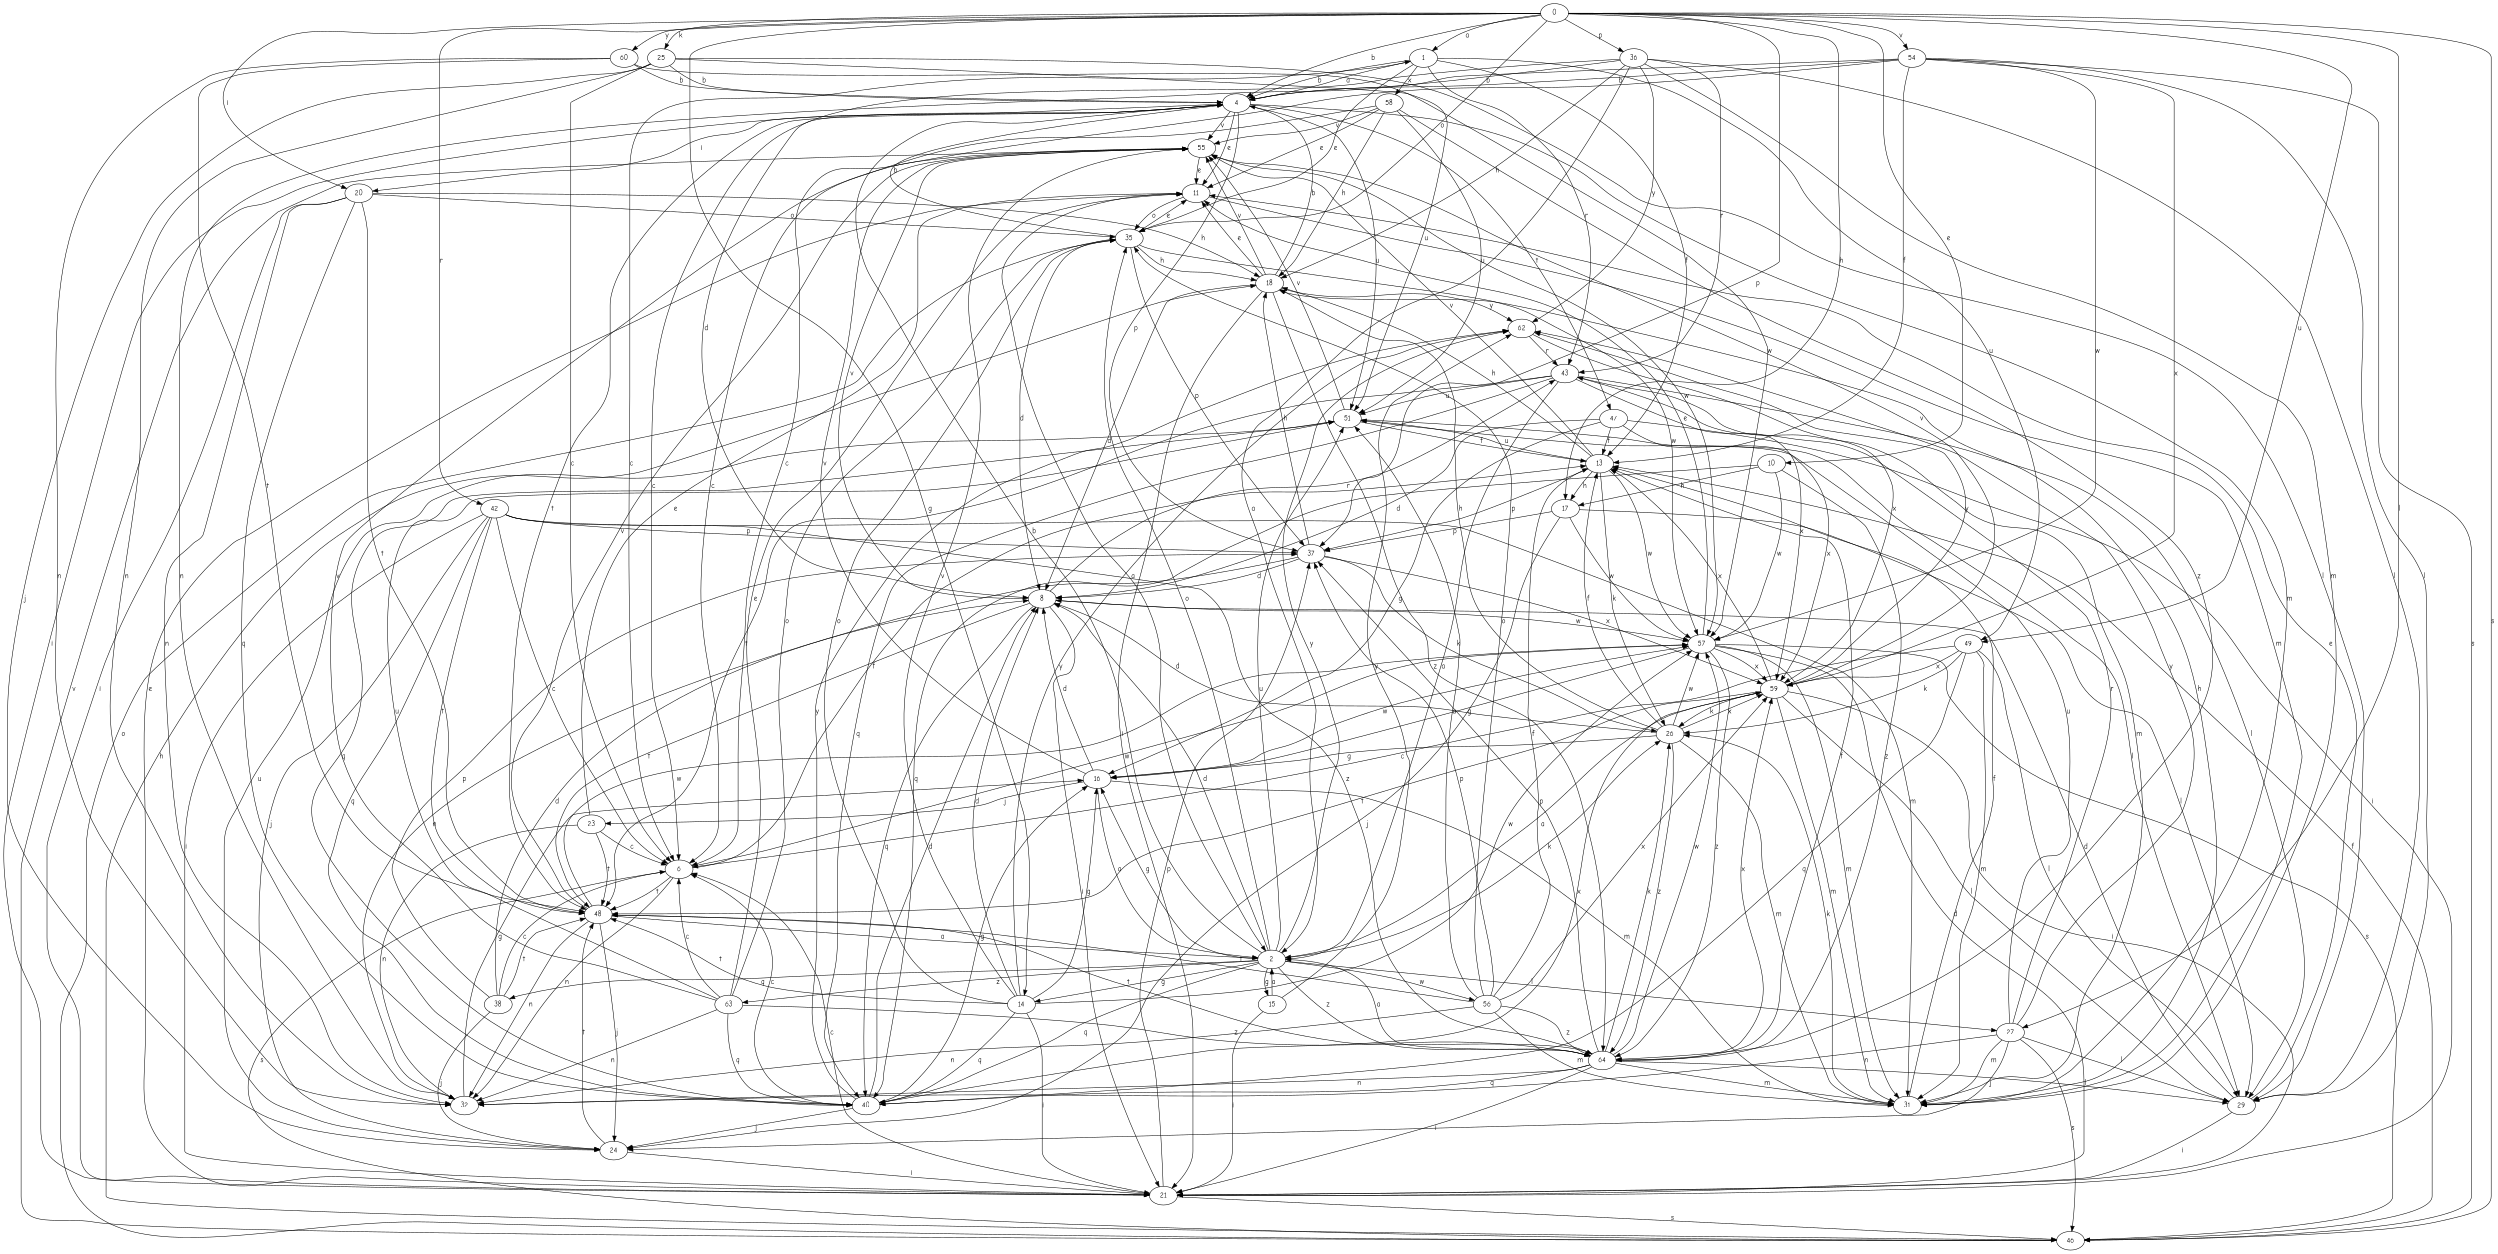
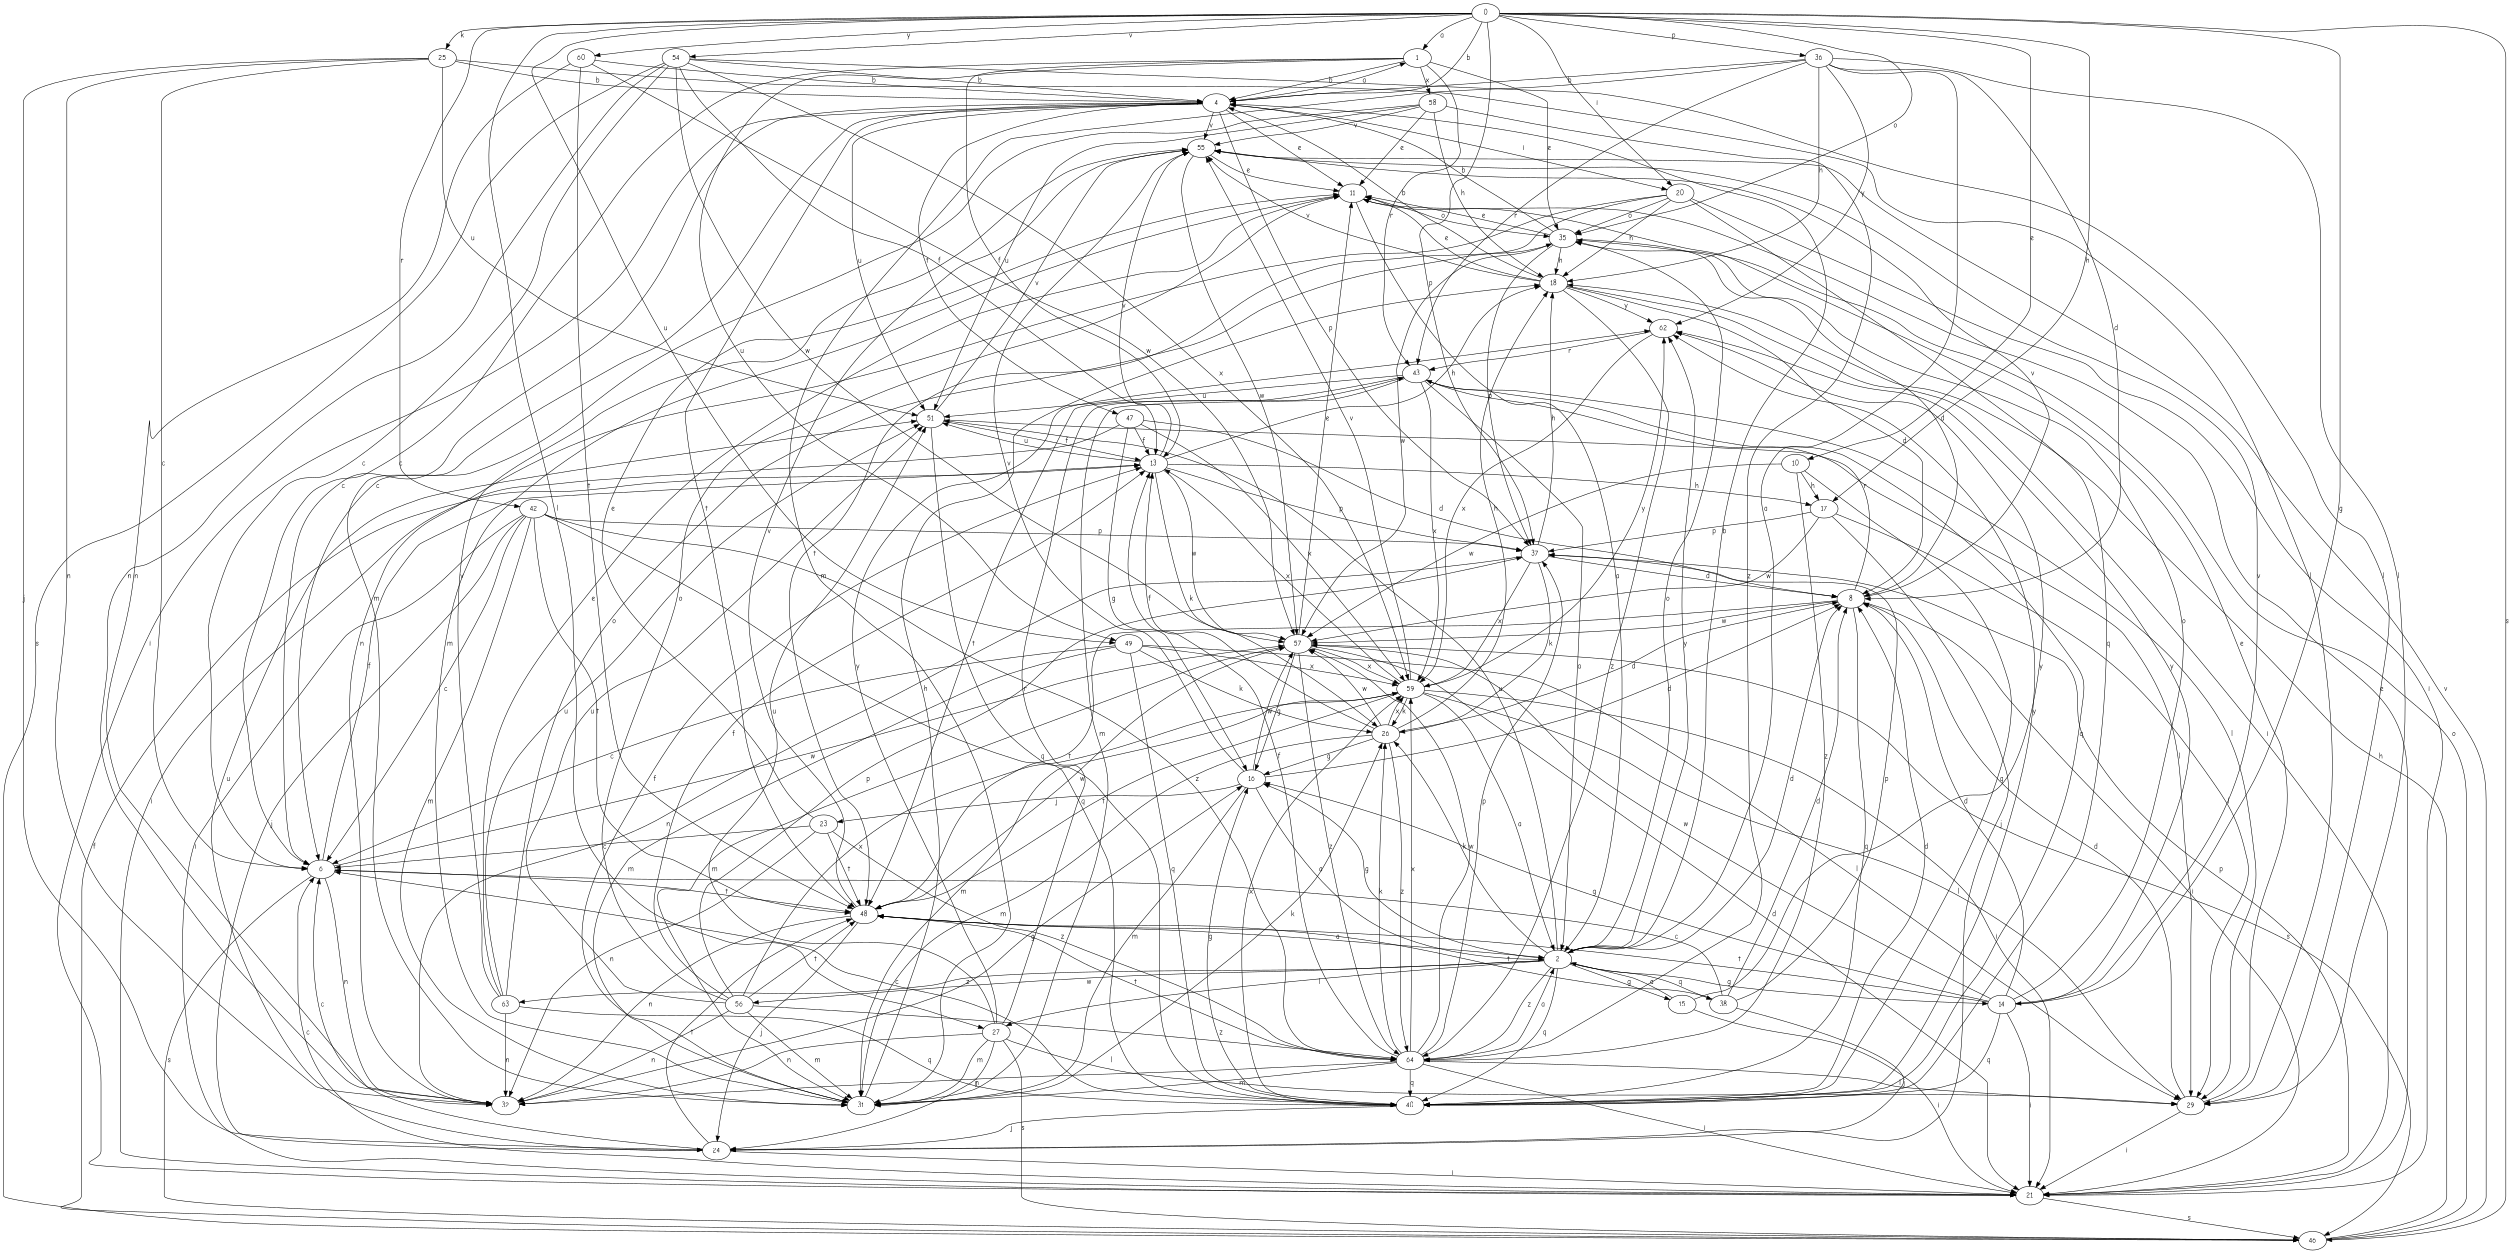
edge "56" -> "35": now "56" -> "11"
edge "63" -> "6": now "24" -> "6"
edge "63" -> "64": now "23" -> "64"
